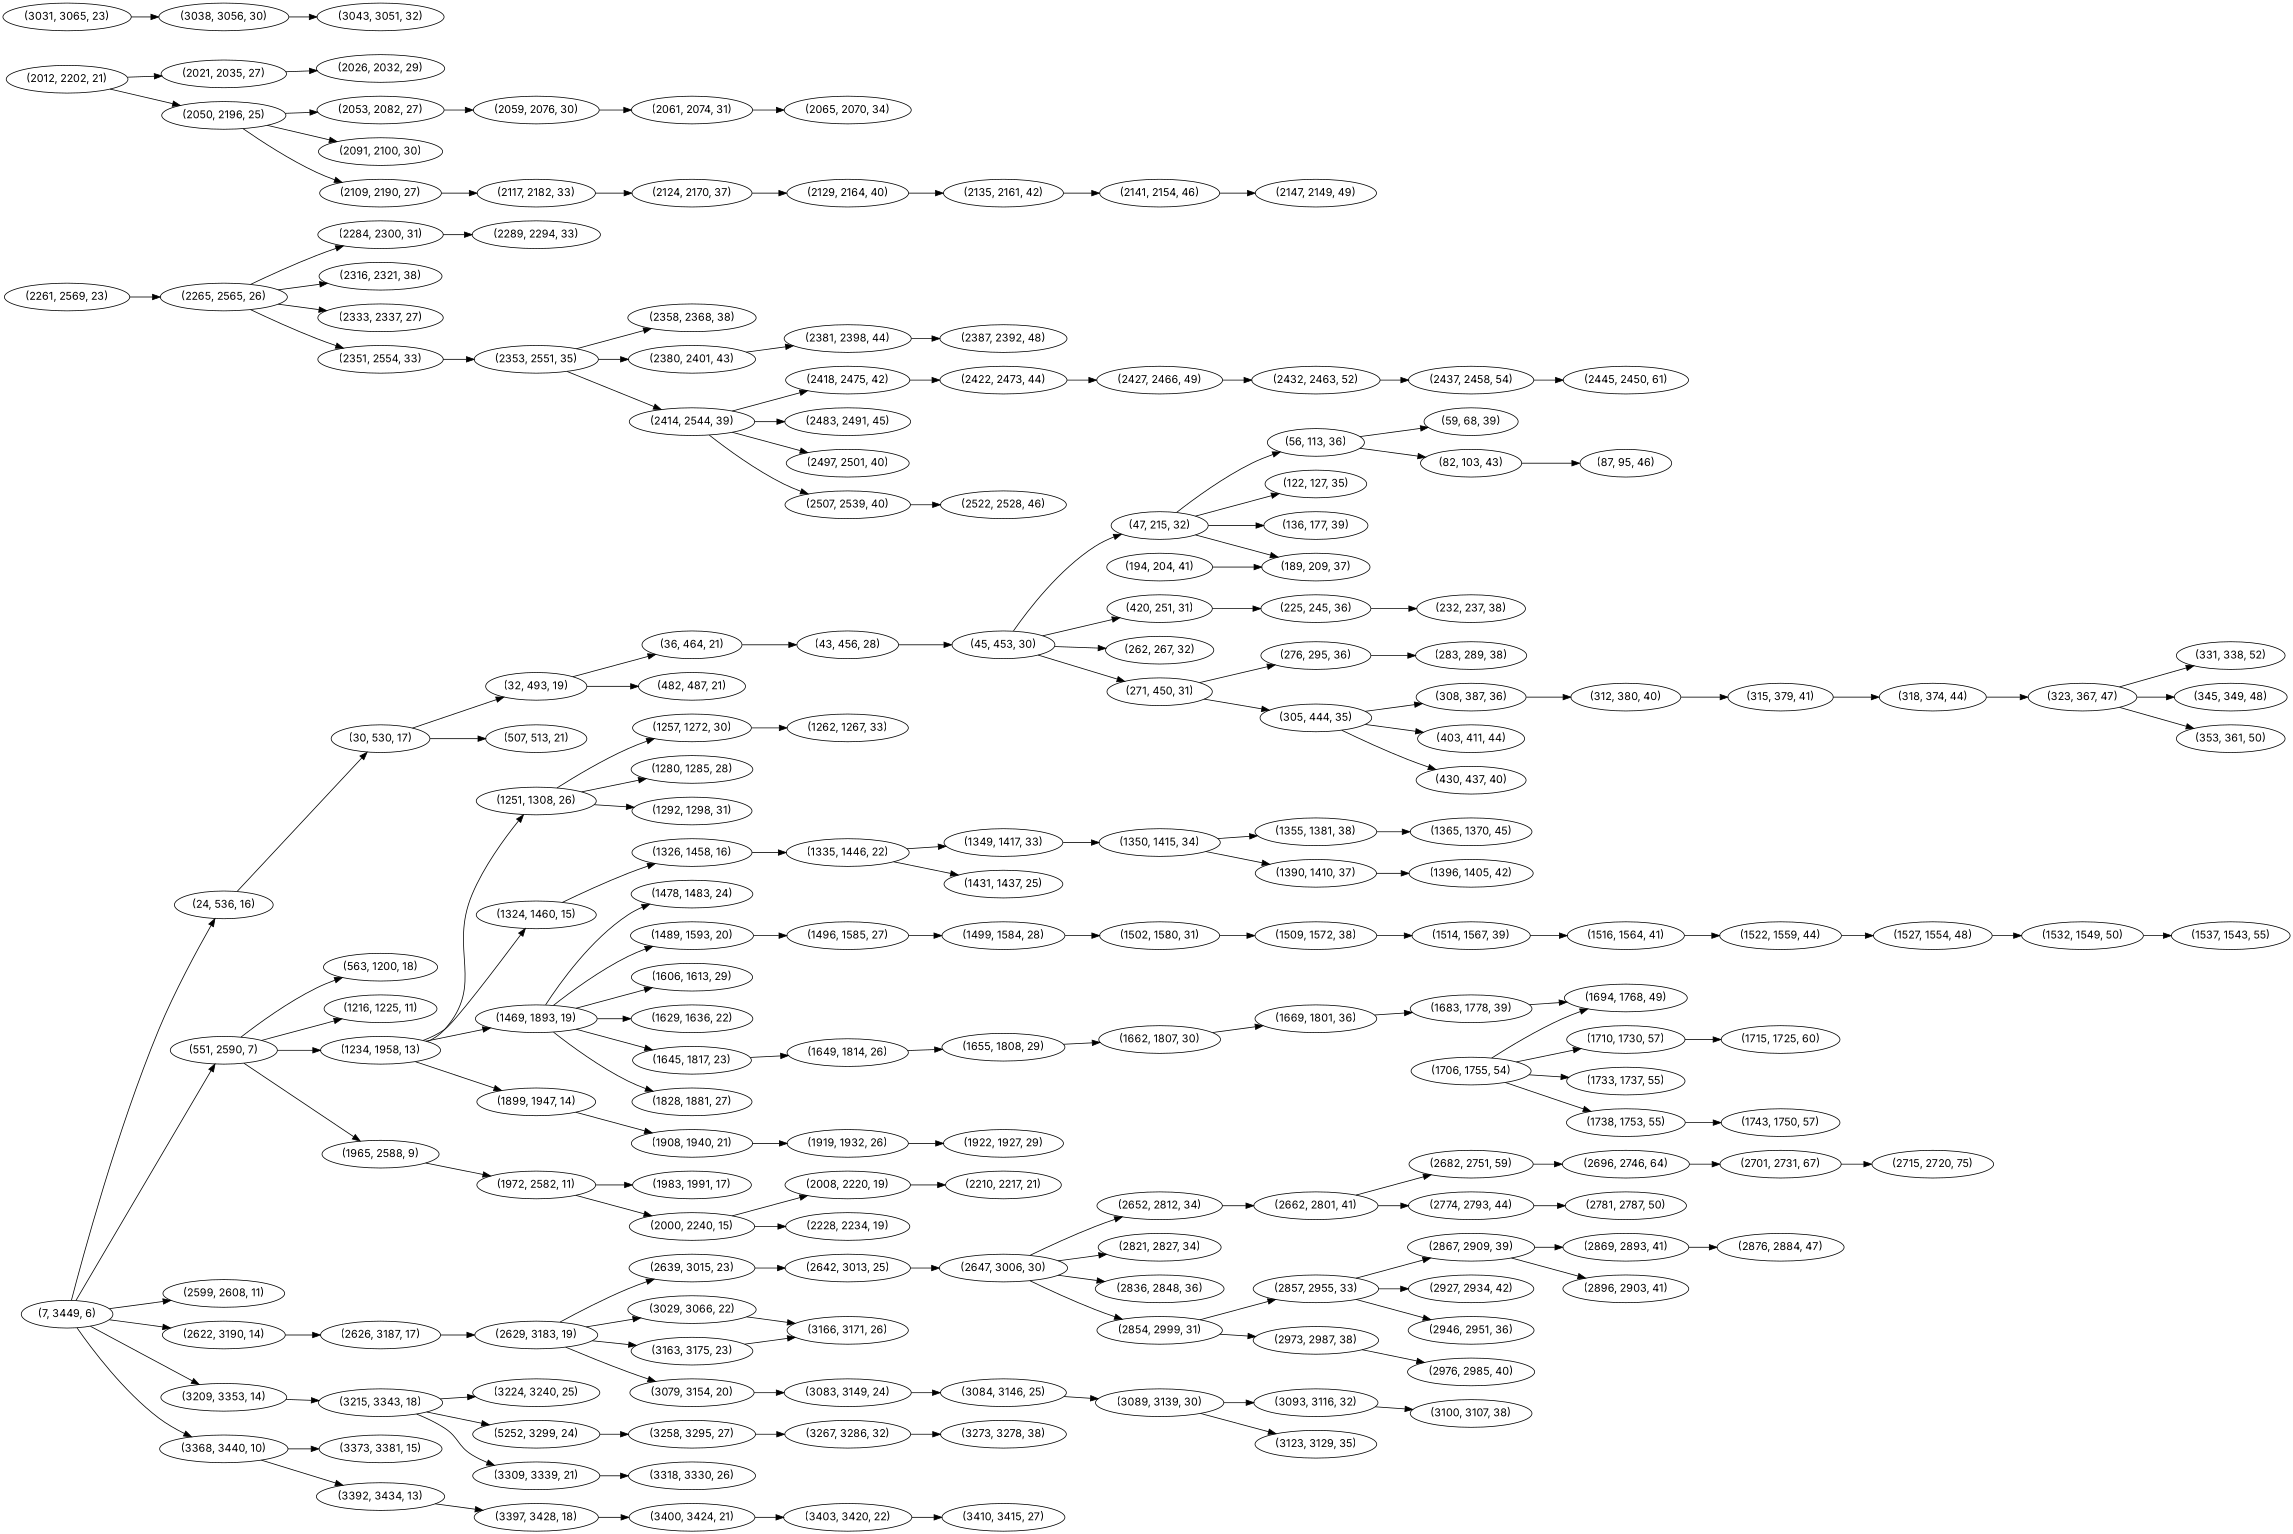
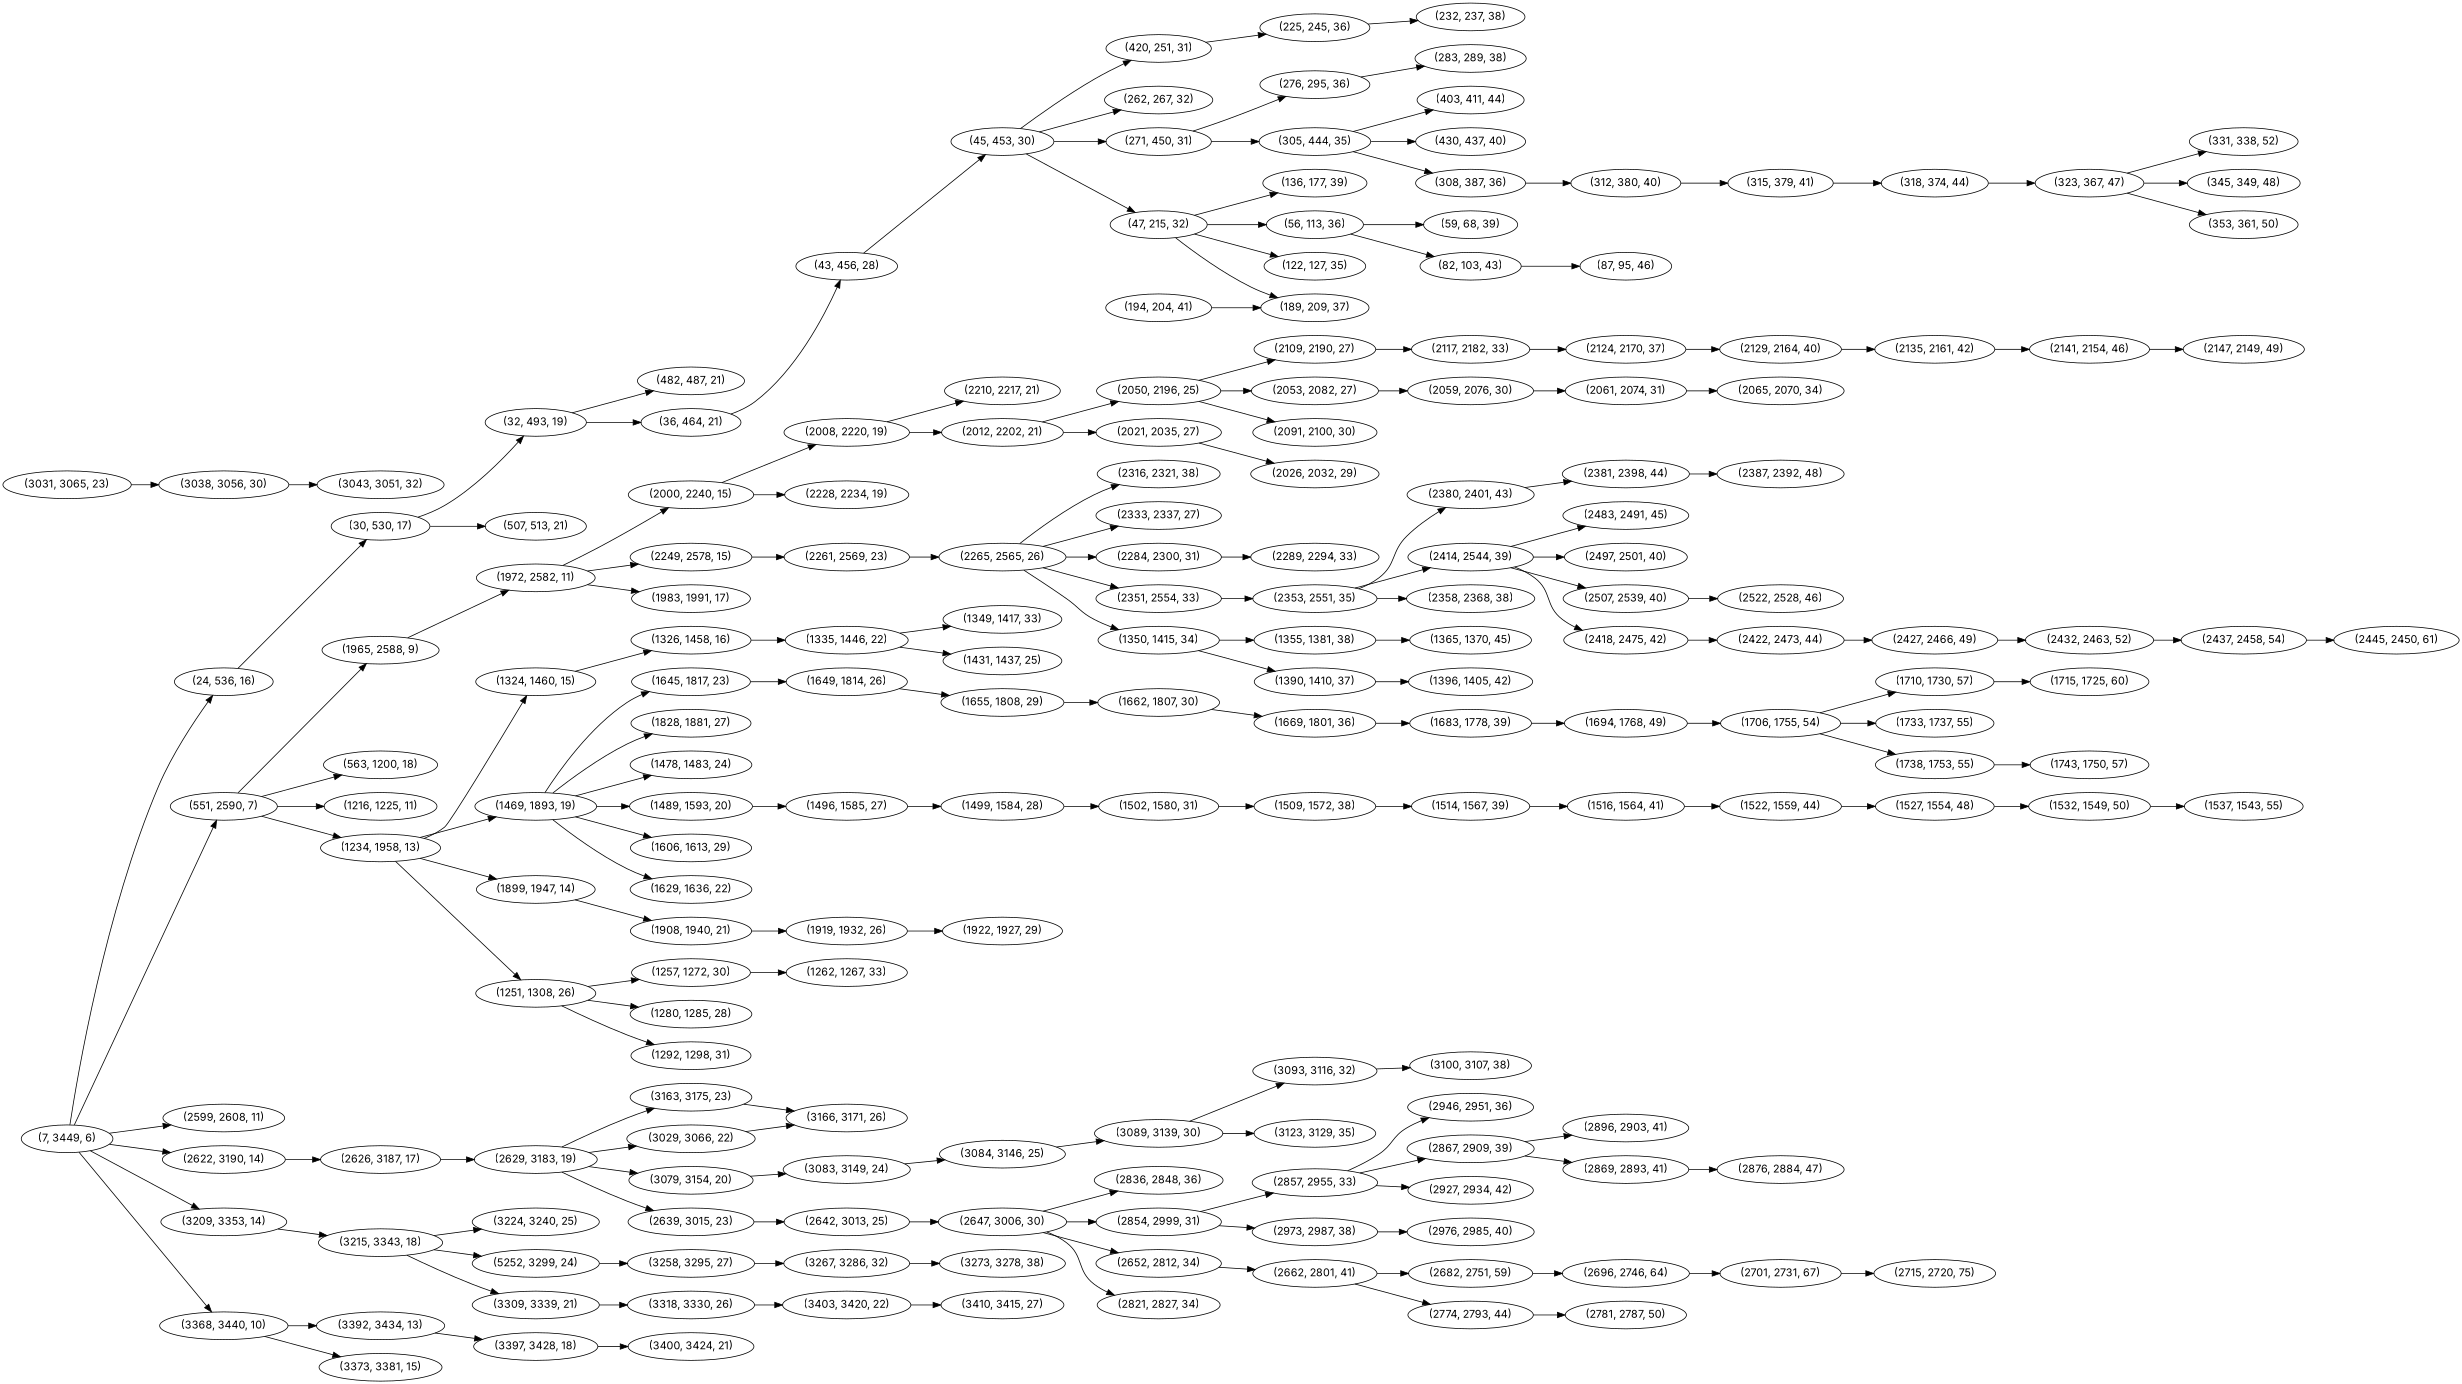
edge "(2008, 2220, 19)" -> "(2012, 2202, 21)": added
node "(2249, 2578, 15)": added
edge "(1349, 1417, 33)" -> "(1350, 1415, 34)": now "(2265, 2565, 26)" -> "(1350, 1415, 34)"
edge "(1706, 1755, 54)" -> "(1694, 1768, 49)": reversed
edge "(3400, 3424, 21)" -> "(3403, 3420, 22)": now "(3318, 3330, 26)" -> "(3403, 3420, 22)"
